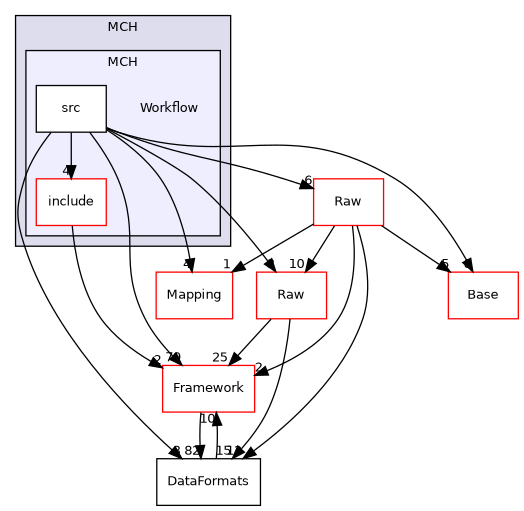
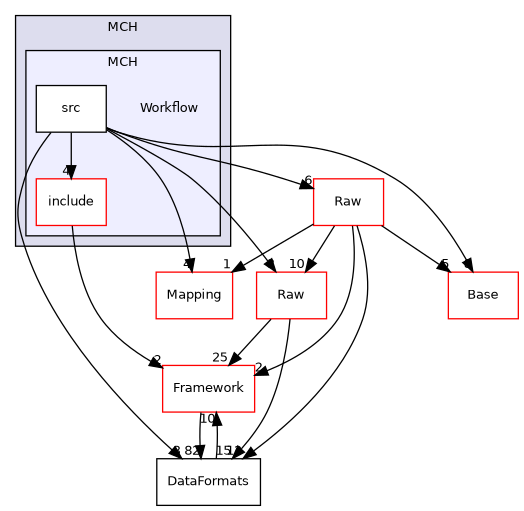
edge "src" -> "Framework": removed
